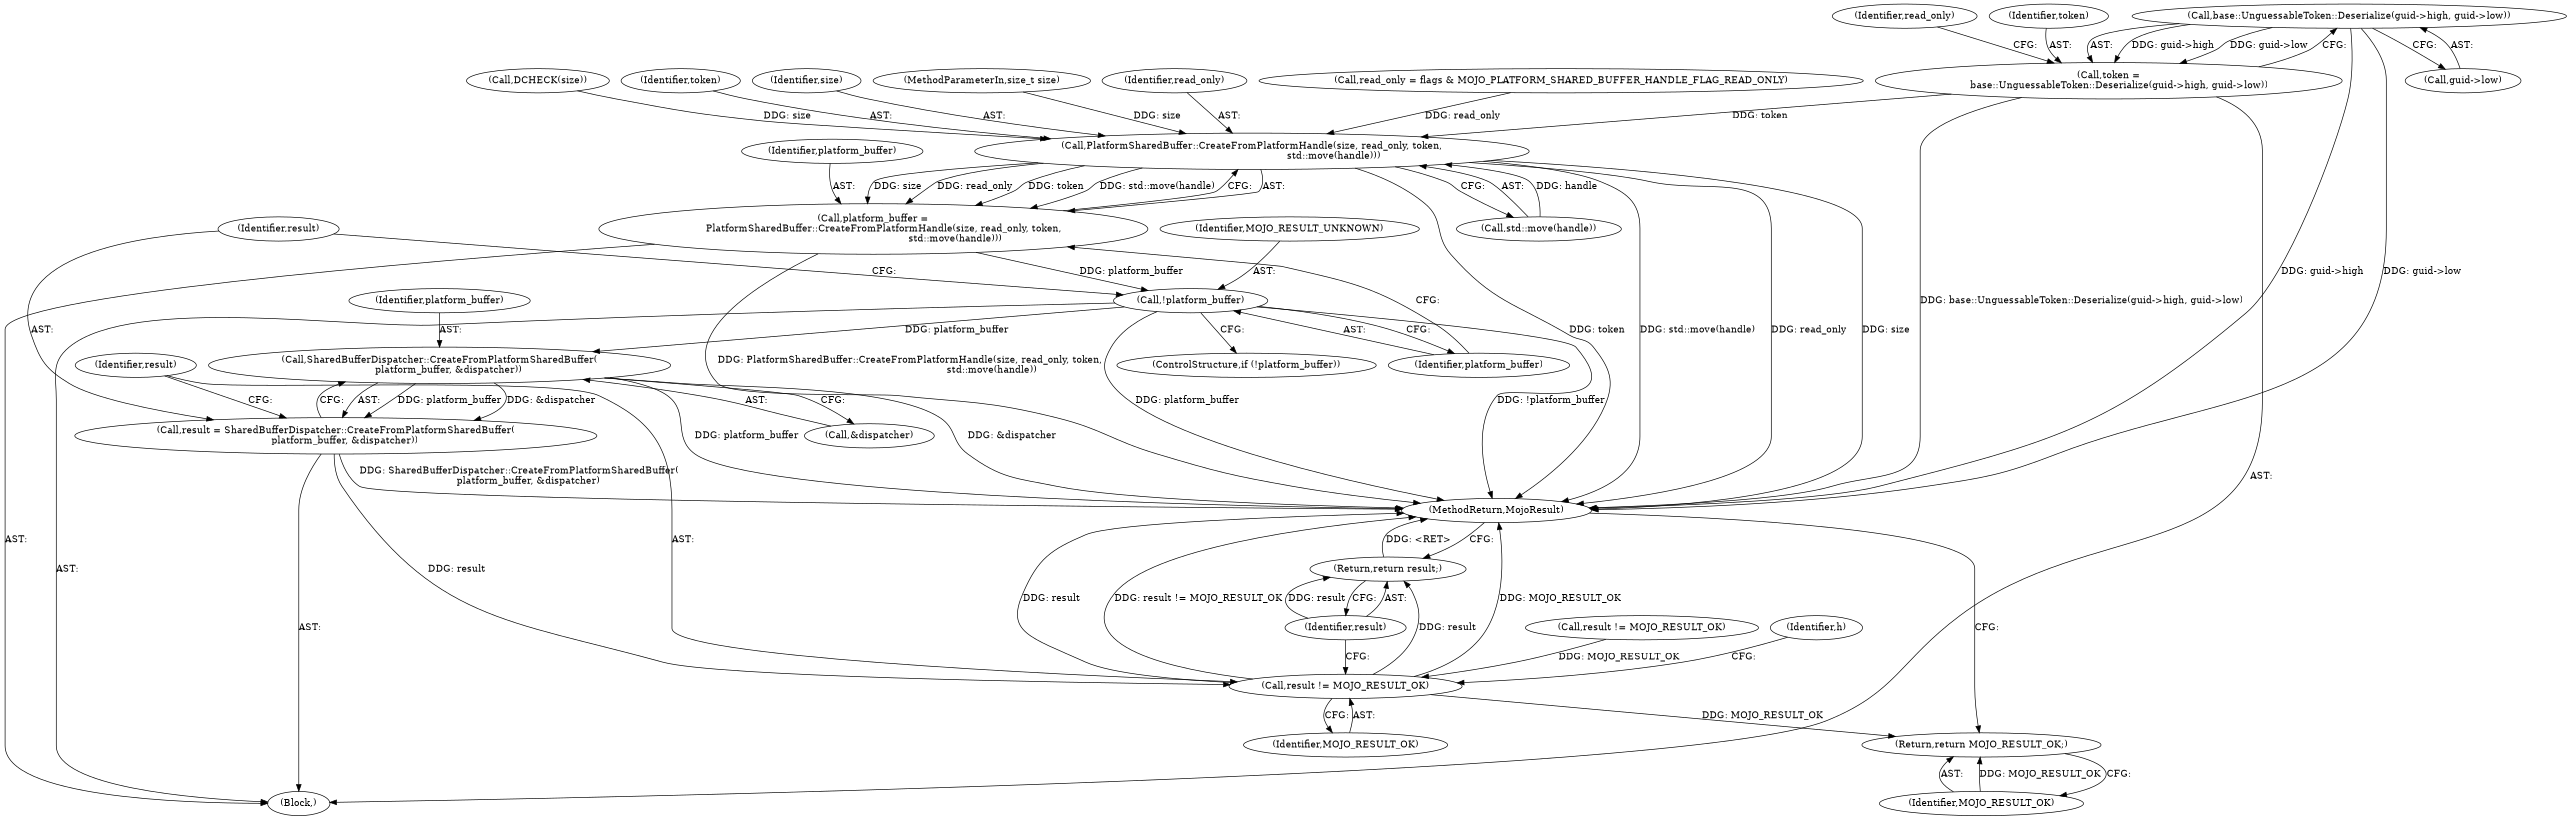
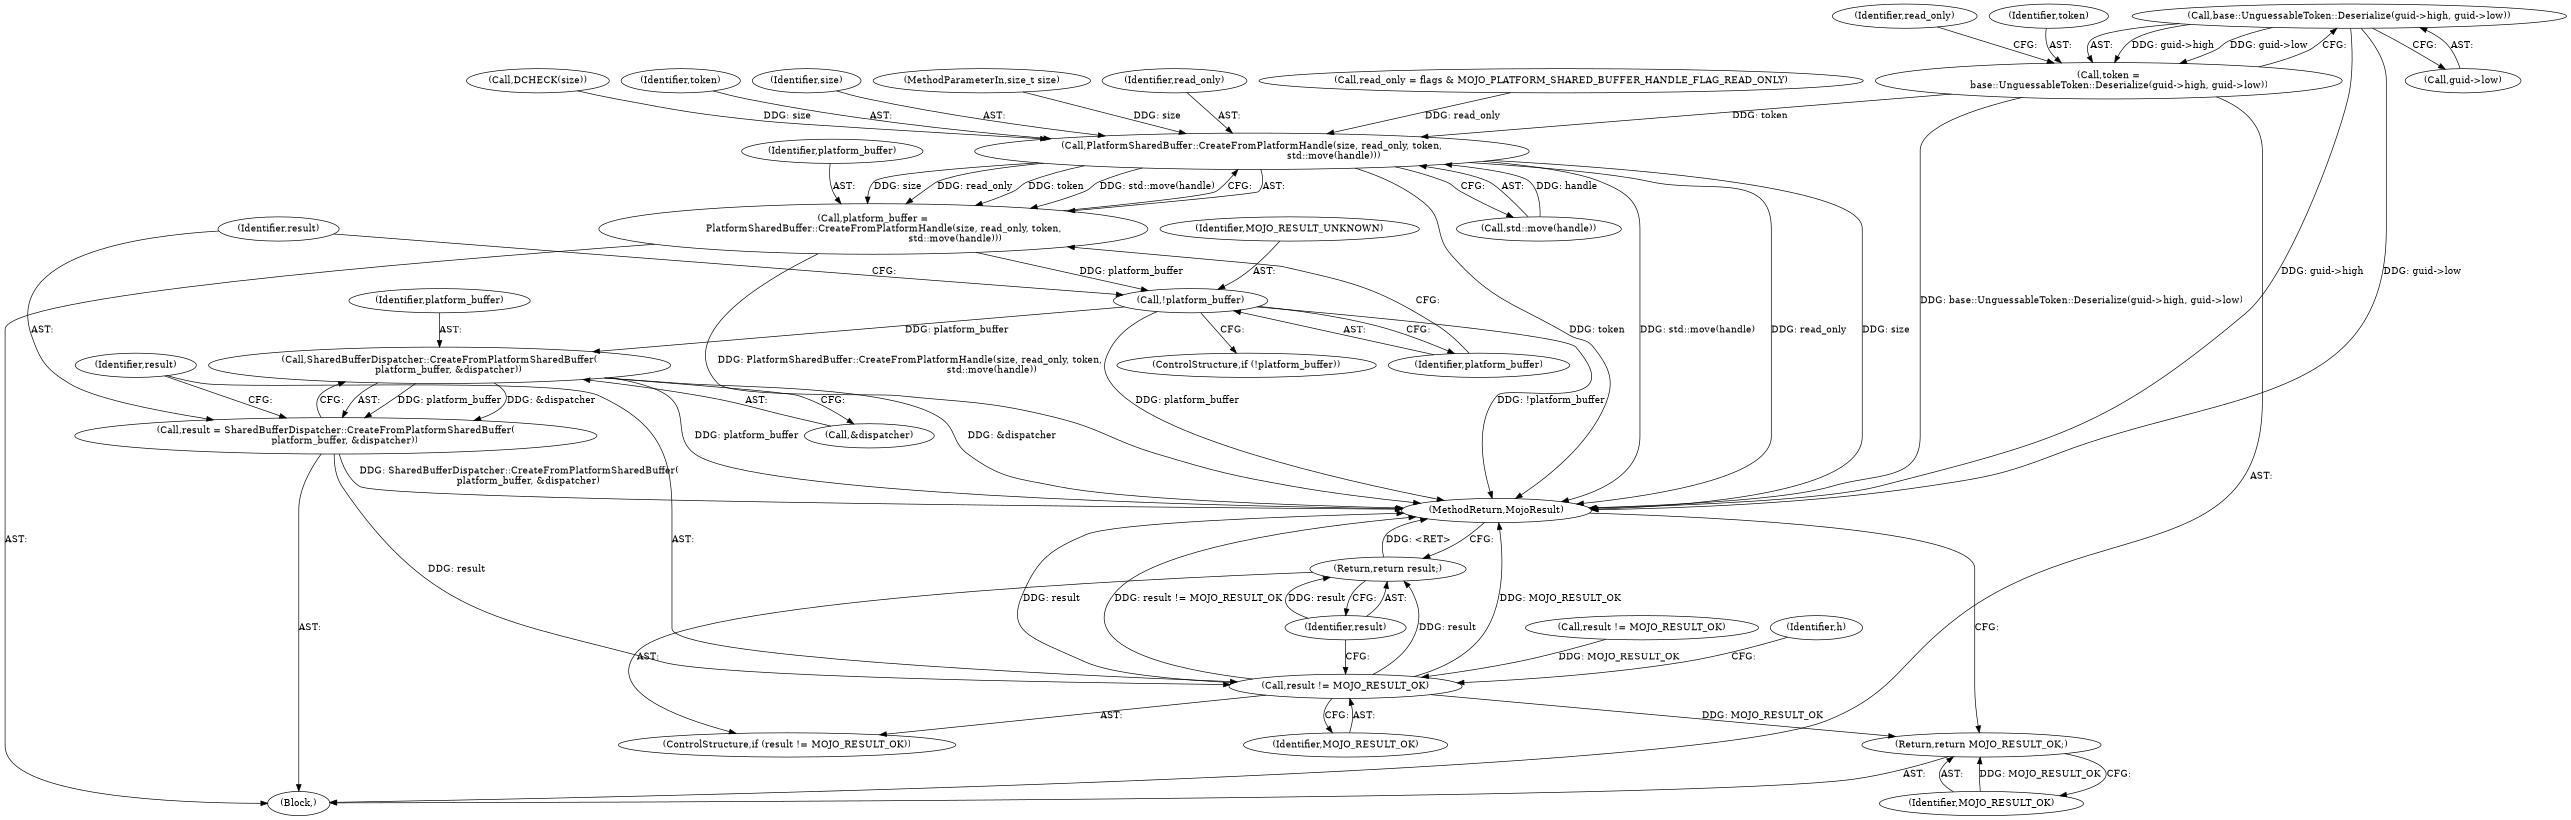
edge "(Call,!platform_buffer)" -> "(Block,)": now "(Return,return MOJO_RESULT_OK;)" -> "(Block,)"
node "(ControlStructure,if (result != MOJO_RESULT_OK))": added
